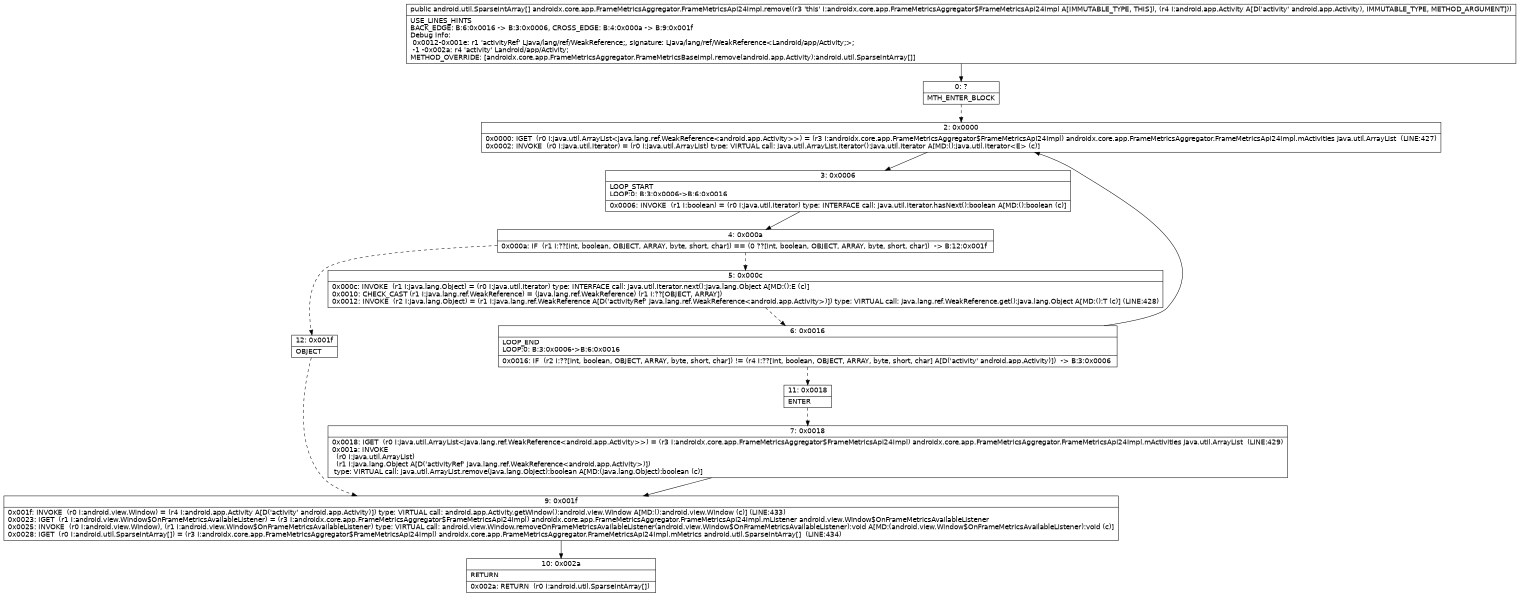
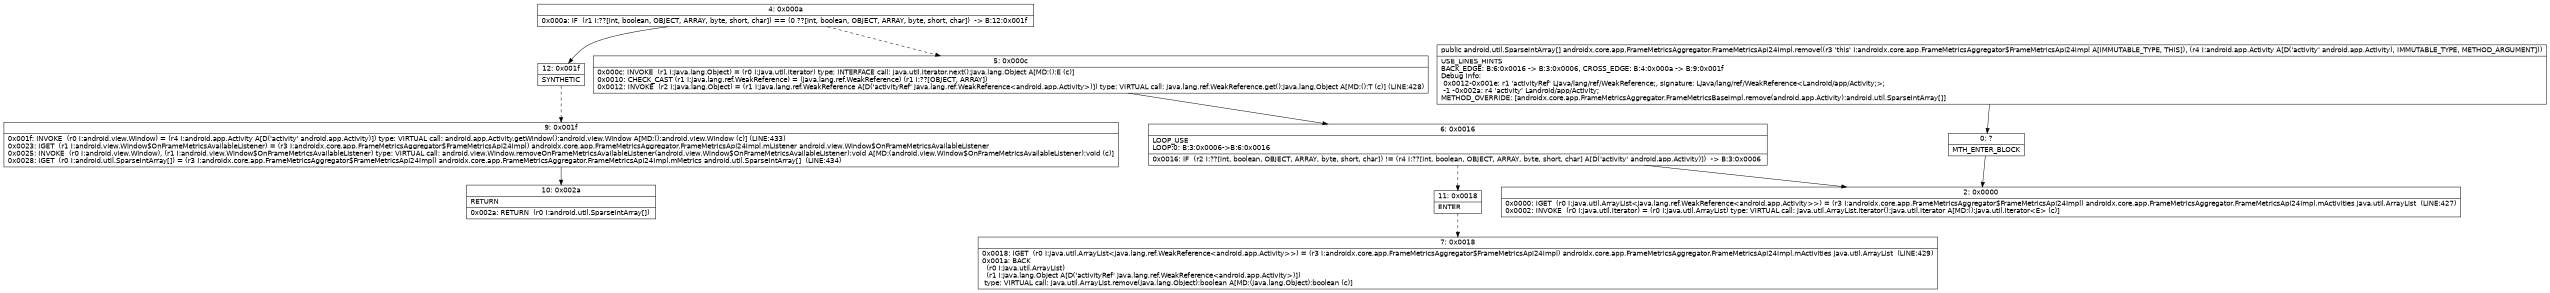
edge "0: ?" -> "2: 0x0000": style dashed -> solid
node "3: 0x0006": removed
edge "4: 0x000a" -> "12: 0x001f": style dashed -> solid
edge "5: 0x000c" -> "6: 0x0016": style dashed -> solid
node "6: 0x0016": text "LOOP_END" -> "LOOP_USE"
node "12: 0x001f": text "OBJECT" -> "SYNTHETIC"
node "7: 0x0018": text "0x001a: INVOKE" -> "0x001a: BACK"
edge "7: 0x0018" -> "9: 0x001f": removed
